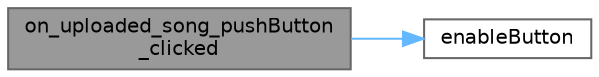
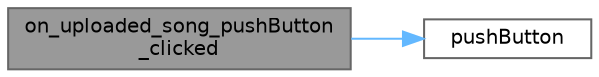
node "enableButton": label "enableButton" -> "pushButton"
